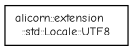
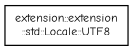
node "alicorn::extension ::std::Locale::UTF8": label "alicorn::extension ::std::Locale::UTF8" -> "extension::extension ::std::Locale::UTF8"
